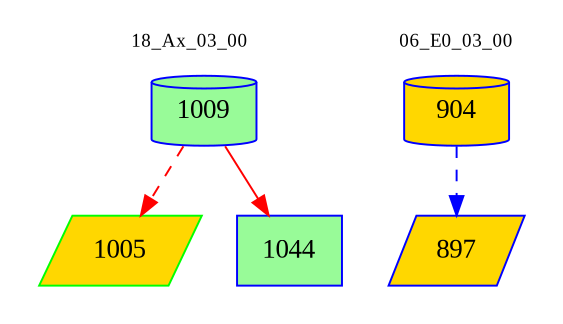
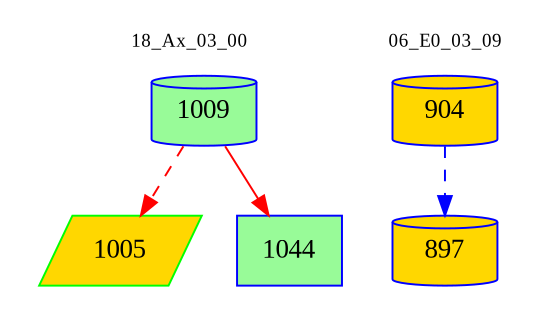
cluster "06_E0_03_00": label "06_E0_03_00" -> "06_E0_03_09"
node "897": shape parallelogram -> cylinder
